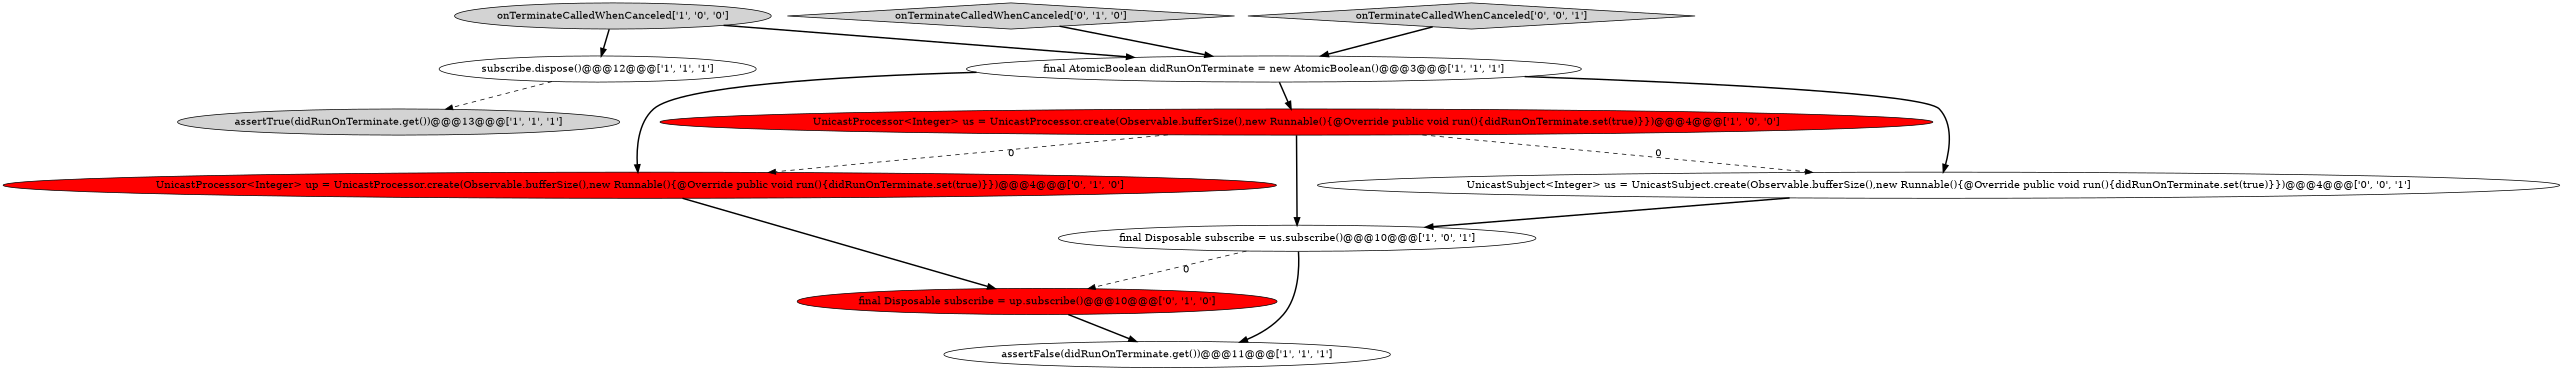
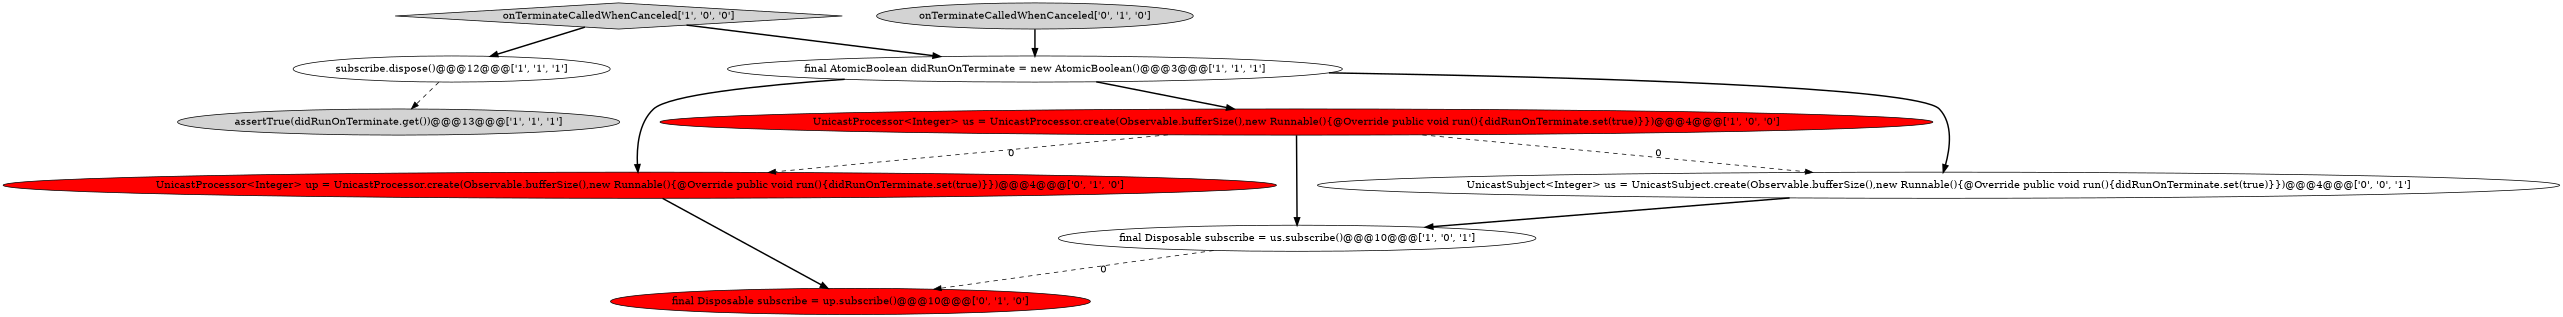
node "onTerminateCalledWhenCanceled['1', '0', '0']": shape ellipse -> diamond
node "onTerminateCalledWhenCanceled['0', '1', '0']": shape diamond -> ellipse
node "onTerminateCalledWhenCanceled['0', '0', '1']": removed
node "assertFalse(didRunOnTerminate.get())@@@11@@@['1', '1', '1']": removed
